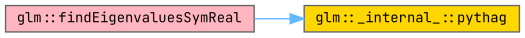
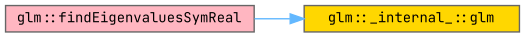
node "glm::_internal_::pythag": label "glm::_internal_::pythag" -> "glm::_internal_::glm"
